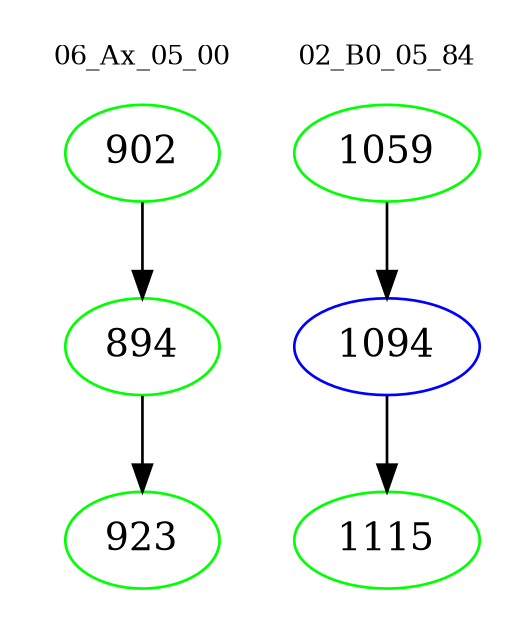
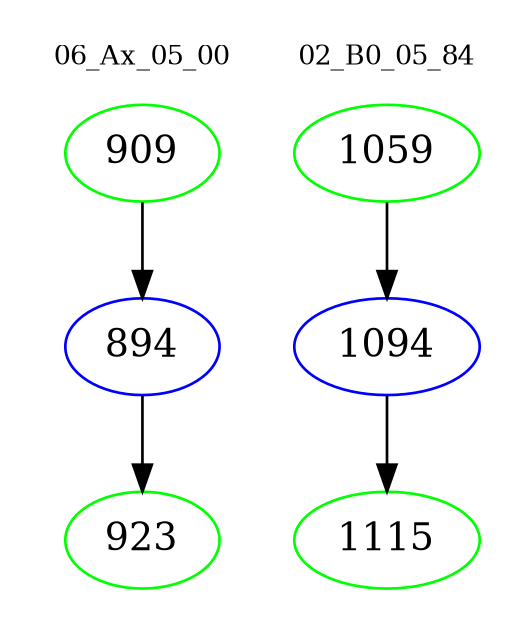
node "902": label "902" -> "909"
node "894": color green -> blue
